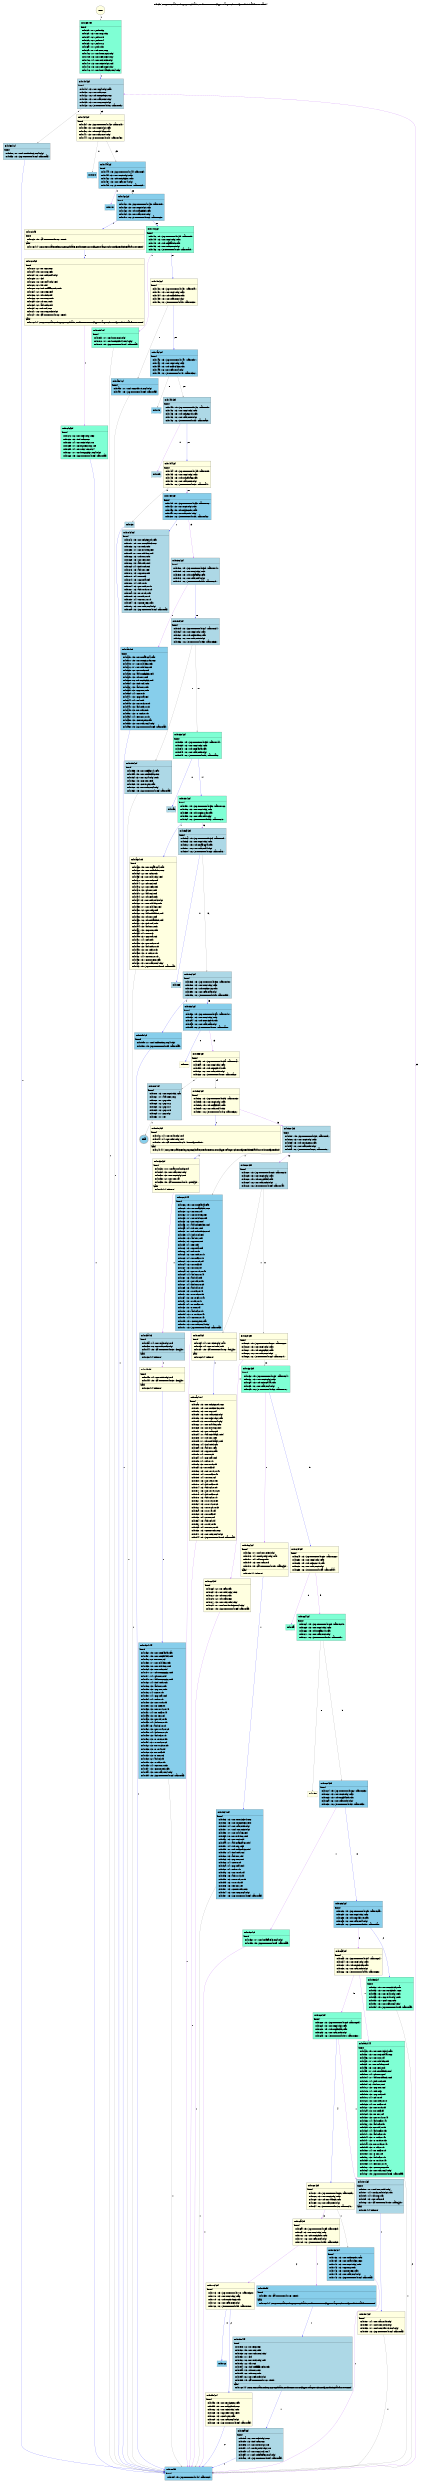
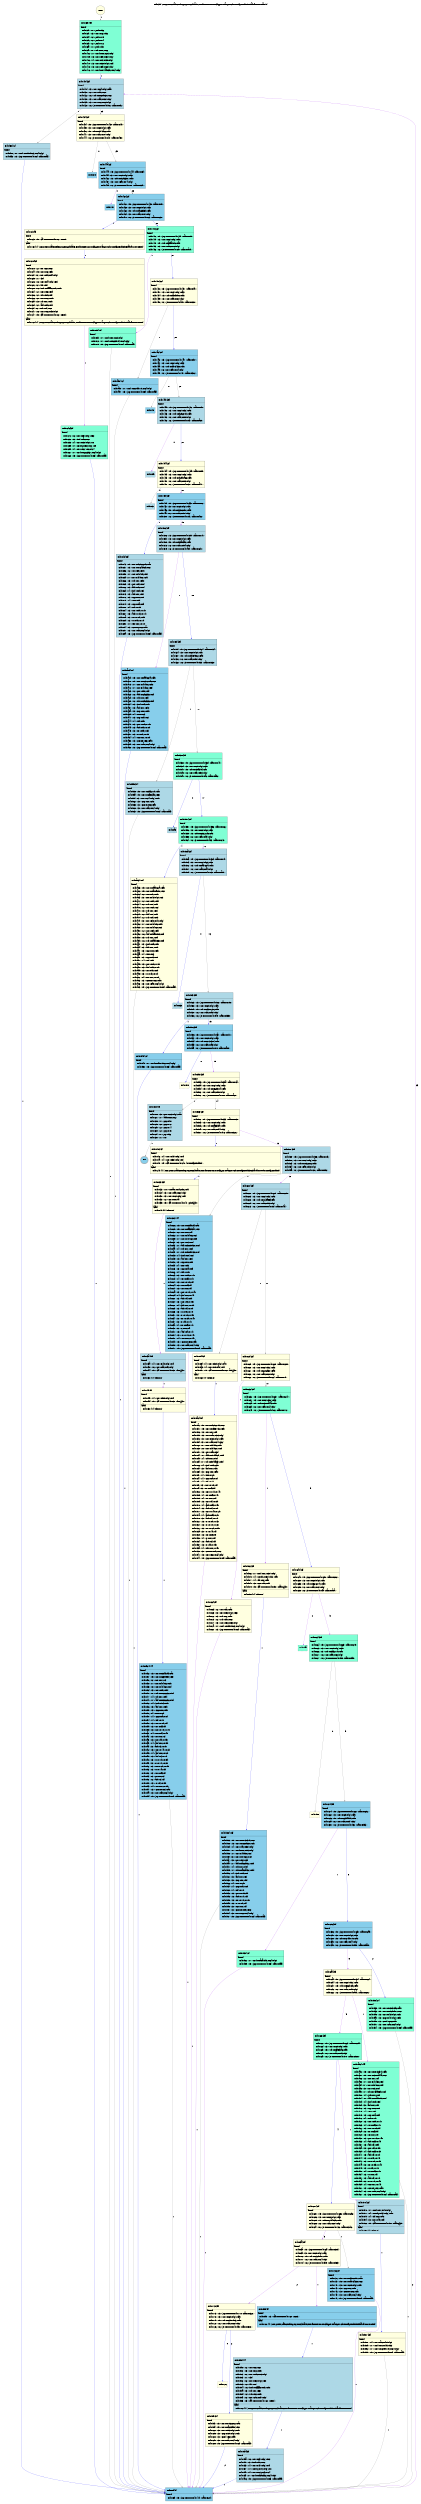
node "Final": label "Final" -> "Exit"
edge "0x401e31" -> "0x401eef [5]": now "0x40184c [83]" -> "0x401eef [5]"
node "0x40172c": fillcolor skyblue -> lightyellow
